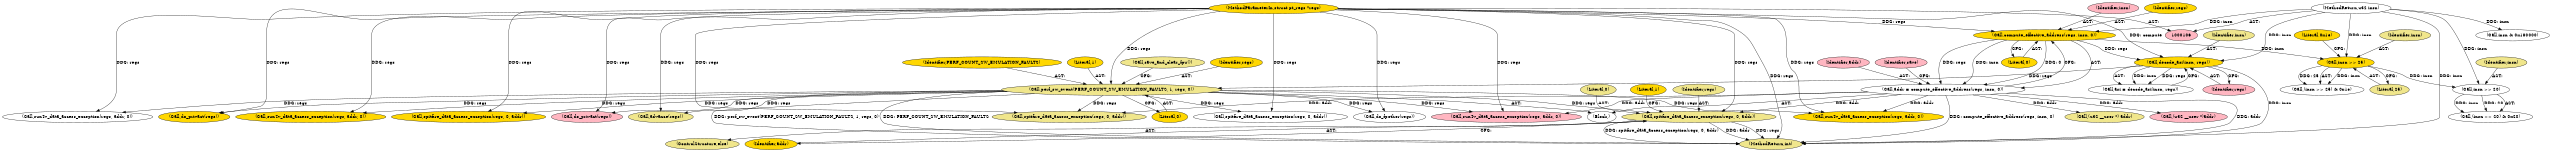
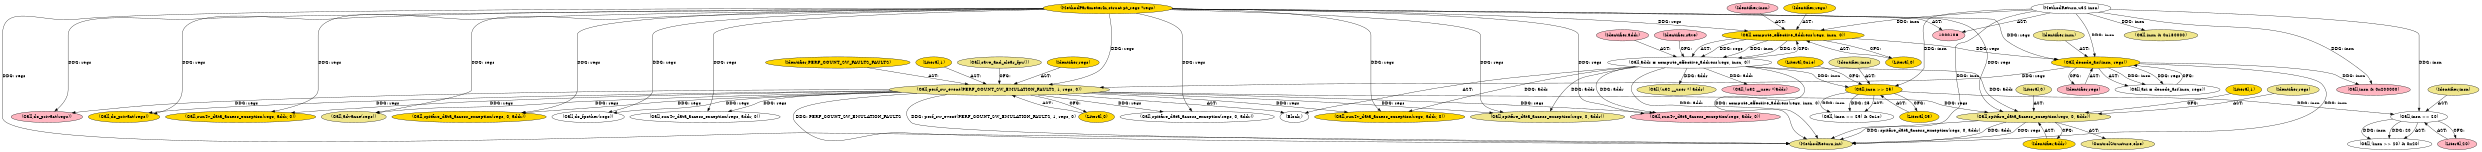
edge "(MethodParameterIn,struct pt_regs *regs)" -> "(Call,decode_asi(insn, regs))": label "DDG: compute" -> "DDG: regs"
node "(Call,insn & 0x180000)": fillcolor white -> khaki
edge "(Call,compute_effective_address(regs, insn, 0))" -> "(Call,insn >> 25)": now "(Call,addr = compute_effective_address(regs, insn, 0))" -> "(Call,insn >> 25)"
node "(Identifier,PERF_COUNT_SW_EMULATION_FAULTS)": label "(Identifier,PERF_COUNT_SW_EMULATION_FAULTS)" -> "(Identifier,PERF_COUNT_SW_FAULTS_FAULTS)"
node "(Call,insn & 0x200000)": added
node "(Literal,25)": fillcolor khaki -> gold
node "(Literal,20)": added
